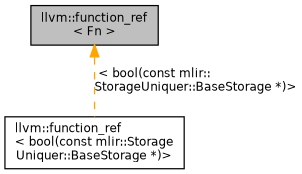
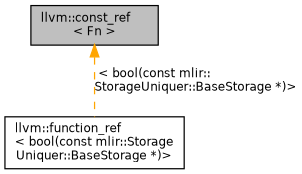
node "llvm::function_ref < Fn >": label "llvm::function_ref < Fn >" -> "llvm::const_ref < Fn >"
